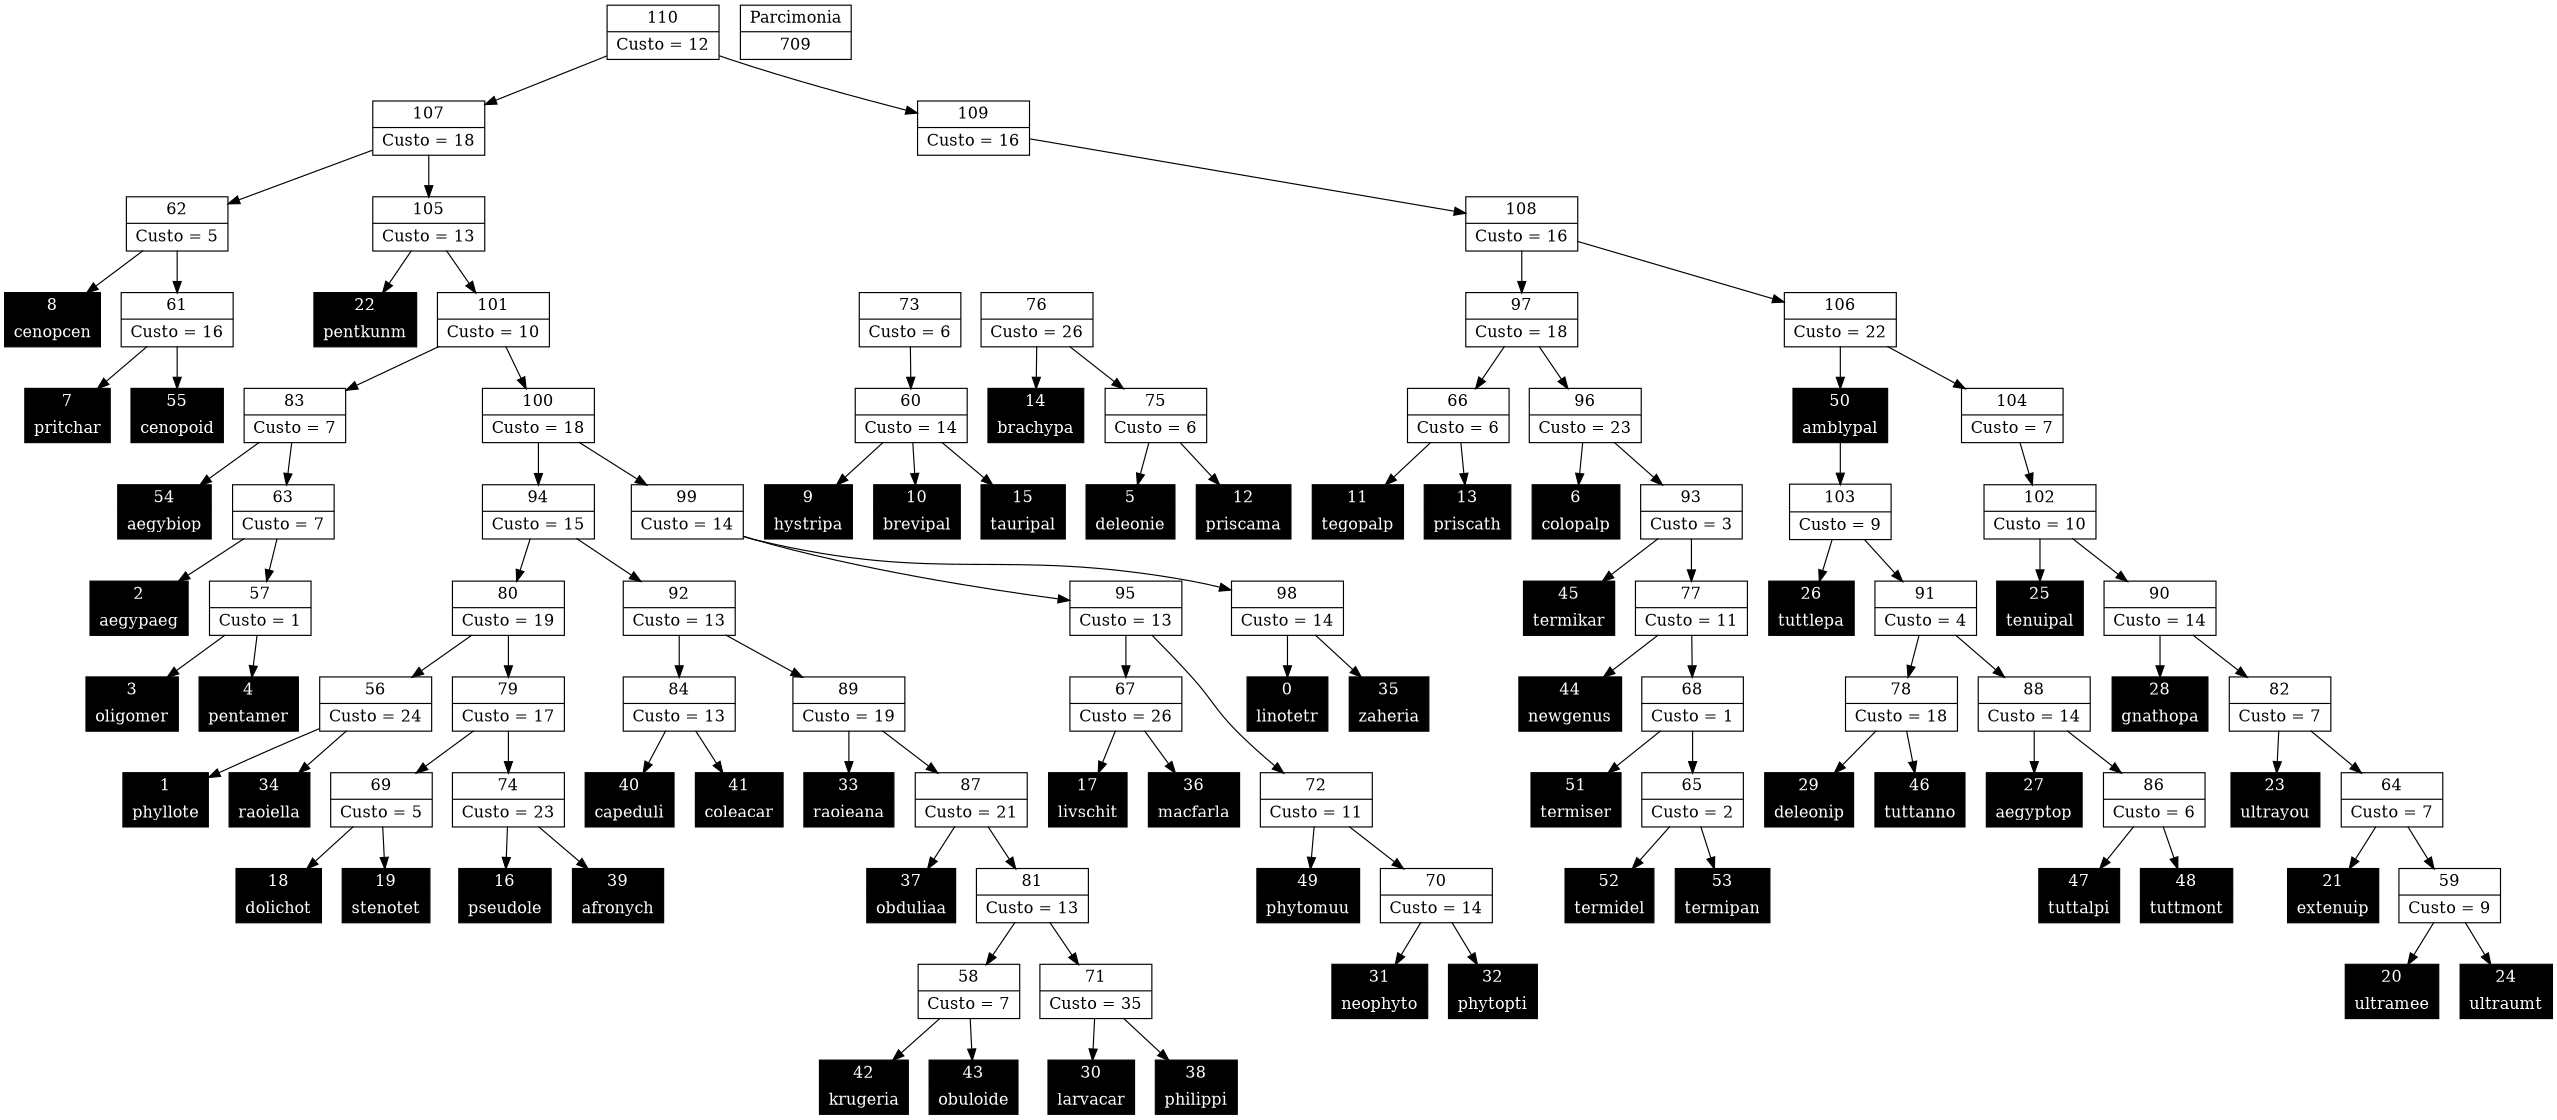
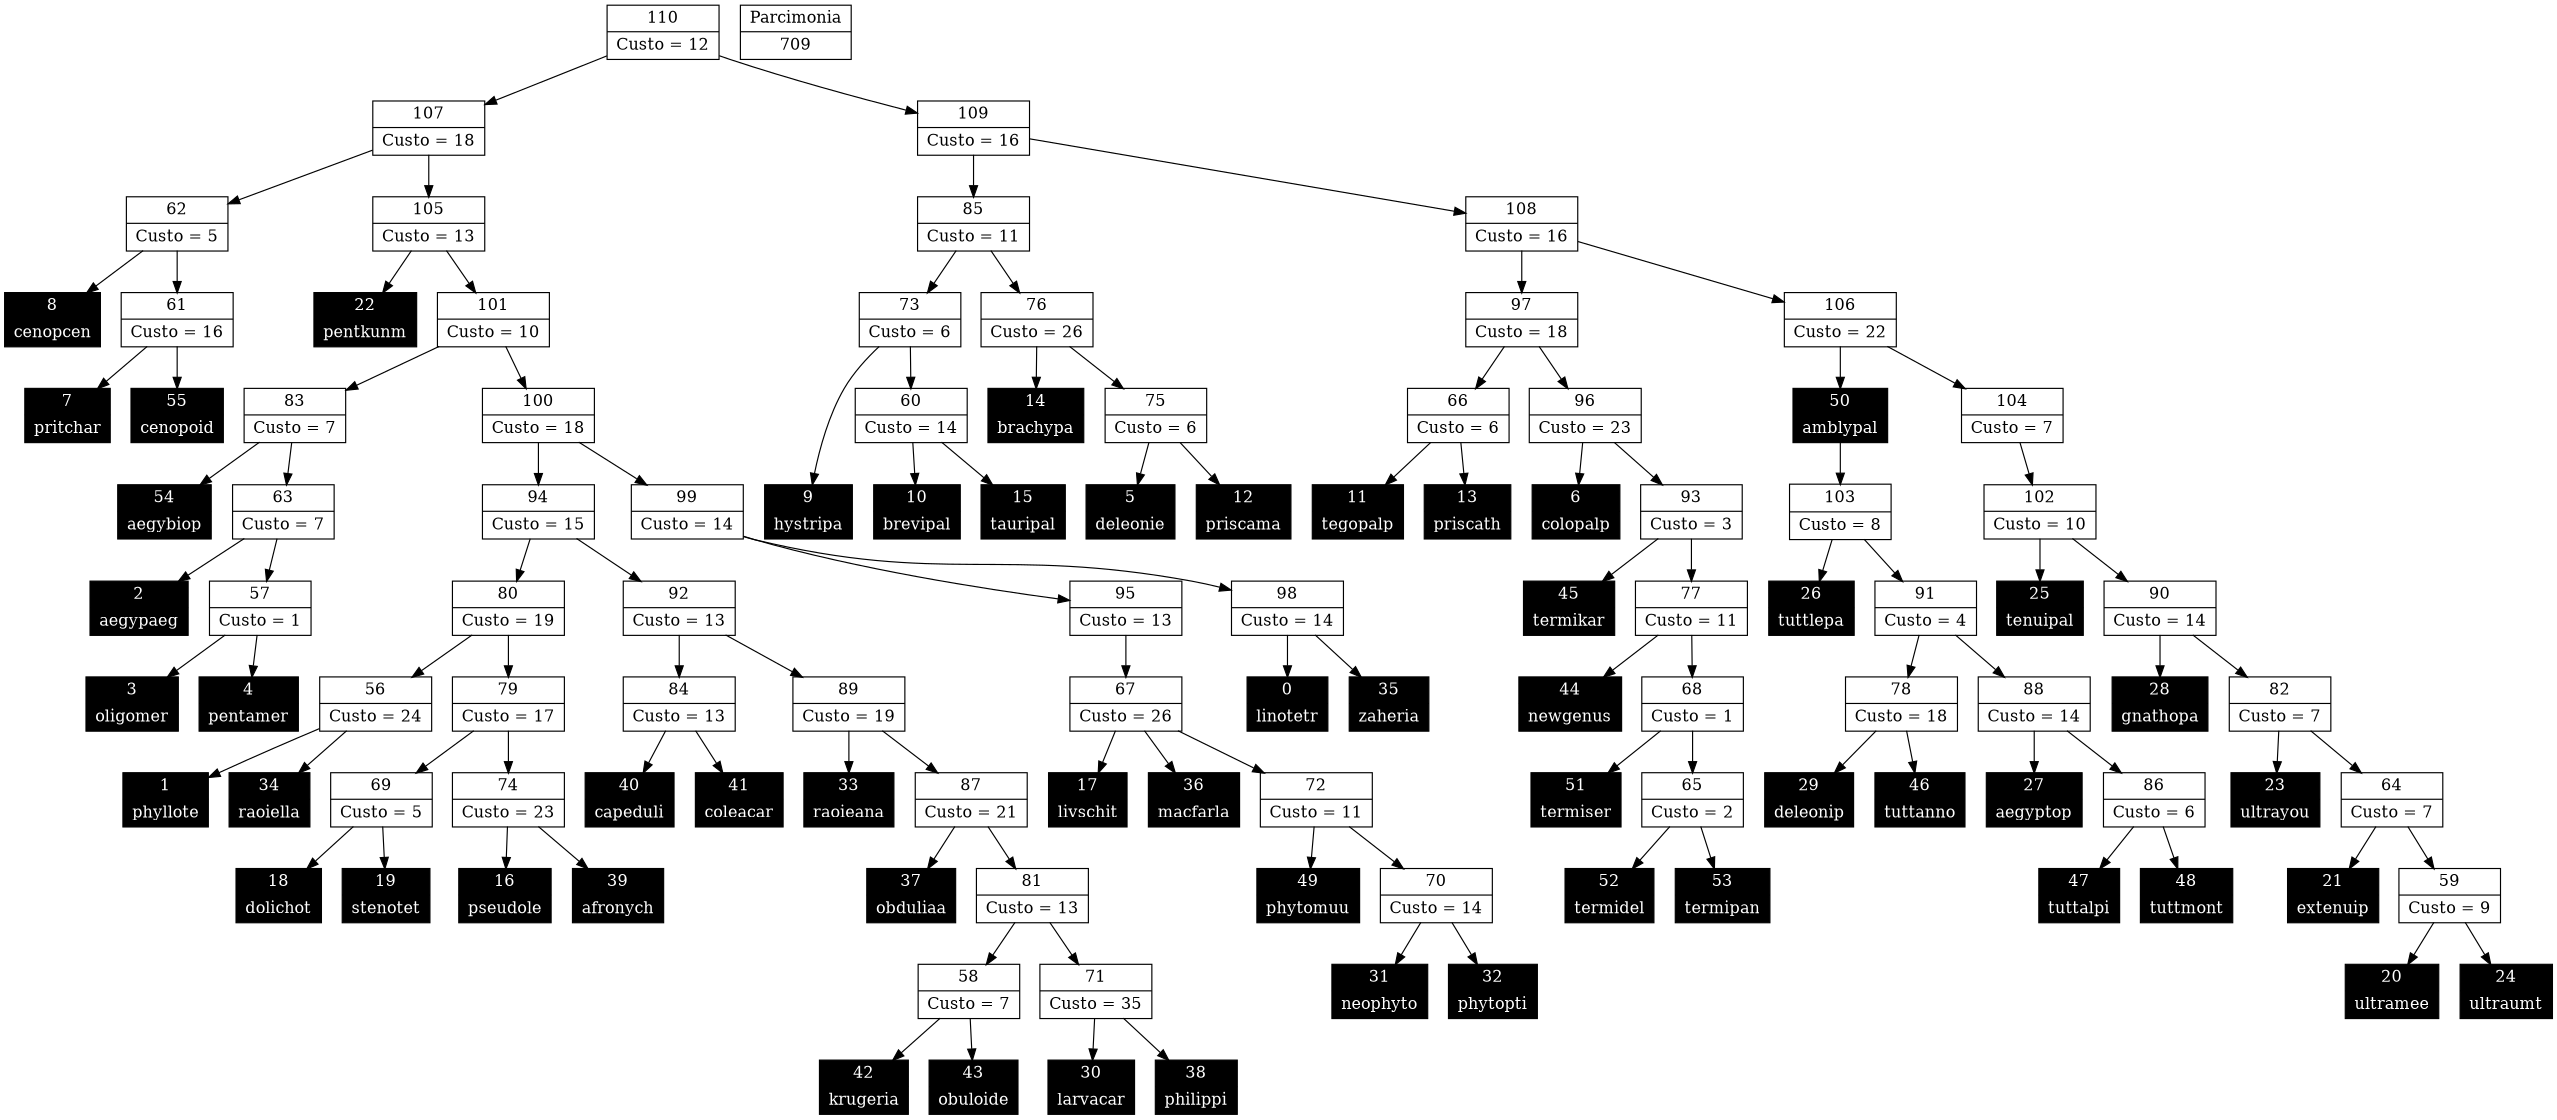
node "85": added
edge "60" -> "9": now "73" -> "9"
node "103": text "Custo = 9" -> "Custo = 8"
edge "95" -> "72": now "67" -> "72"
